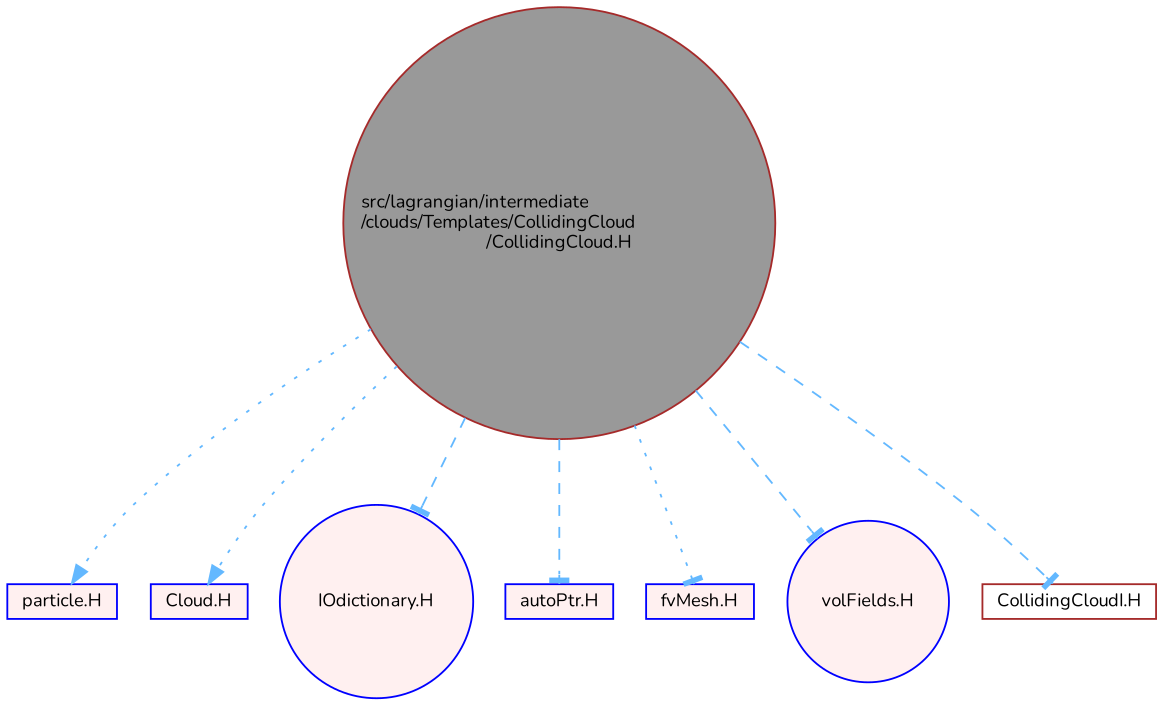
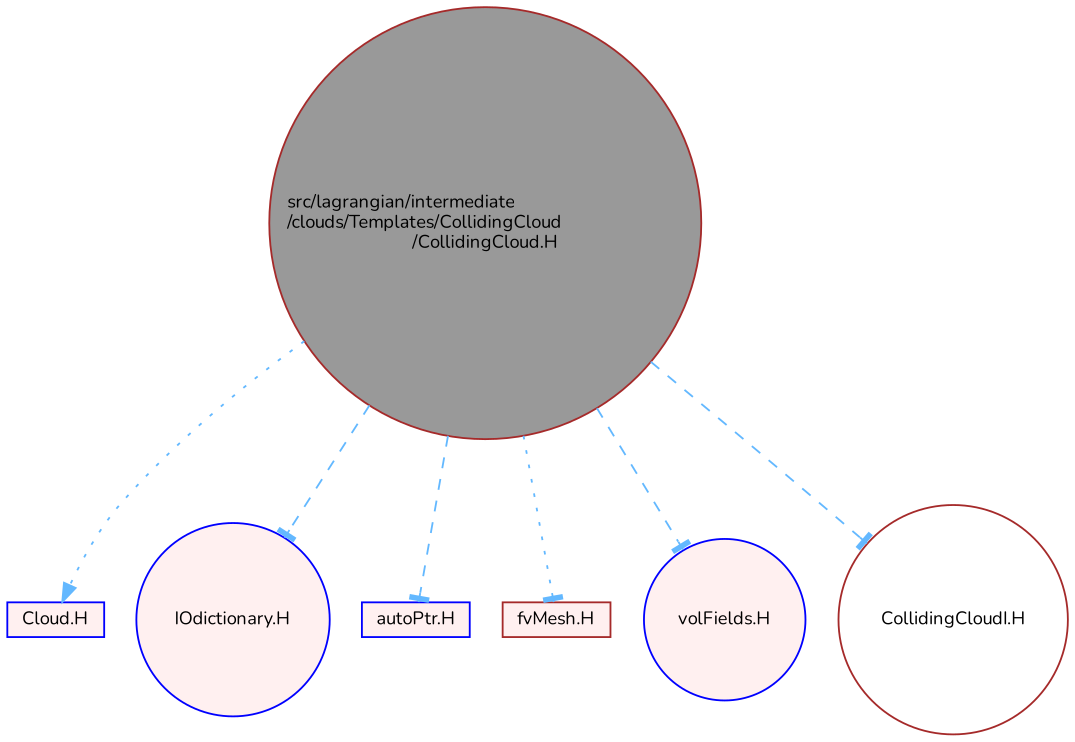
node "particle.H": removed
node "fvMesh.H": color blue -> brown
node "CollidingCloudI.H": shape box -> circle
